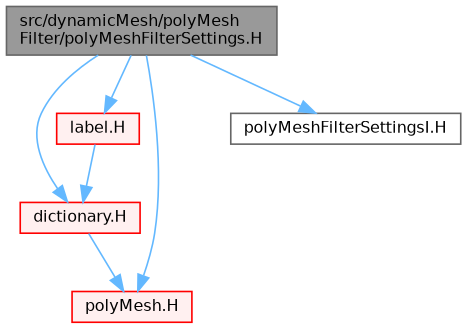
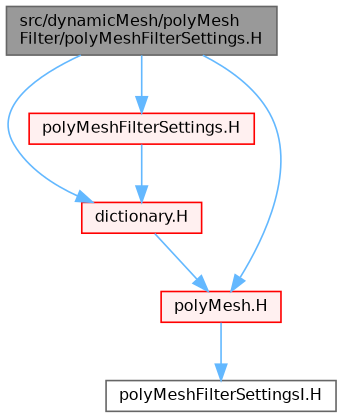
edge "src/dynamicMesh/polyMesh Filter/polyMeshFilterSettings.H" -> "polyMeshFilterSettingsI.H": now "polyMesh.H" -> "polyMeshFilterSettingsI.H"
node "label.H": label "label.H" -> "polyMeshFilterSettings.H"
